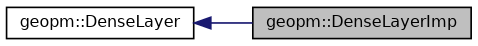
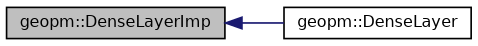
edge "geopm::DenseLayerImp" -> "geopm::DenseLayer": reversed
